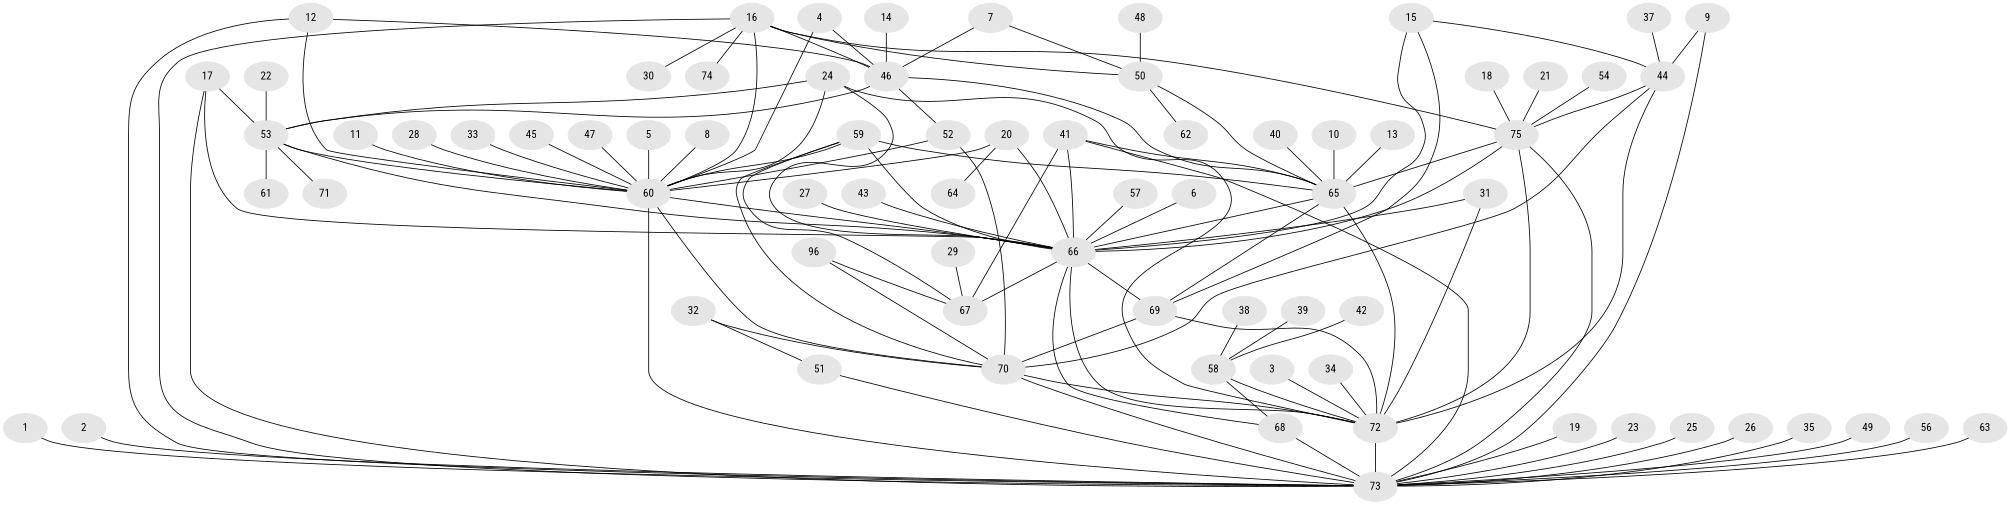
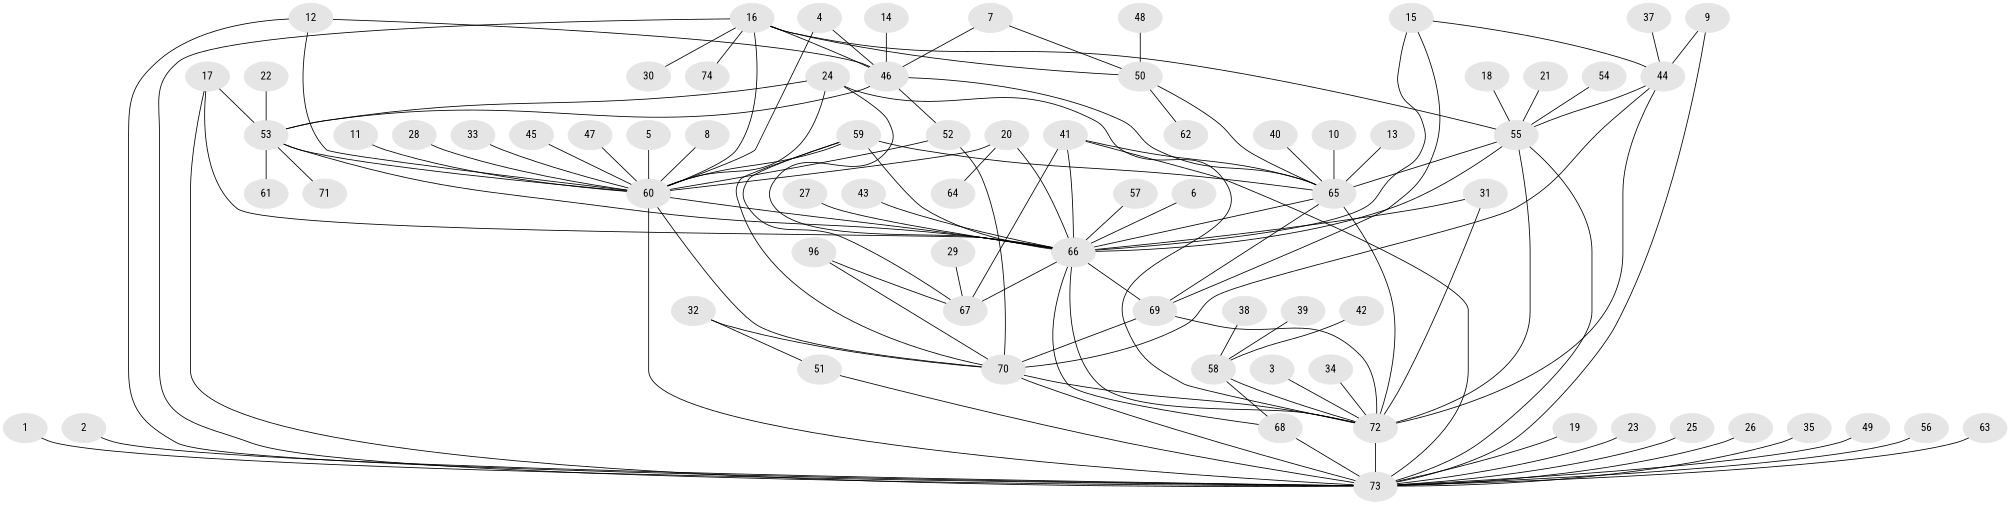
node "75": label "75" -> "55"
